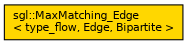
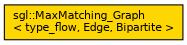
node "sgl::MaxMatching_Edge < type_flow, Edge, Bipartite >": label "sgl::MaxMatching_Edge < type_flow, Edge, Bipartite >" -> "sgl::MaxMatching_Graph < type_flow, Edge, Bipartite >"
